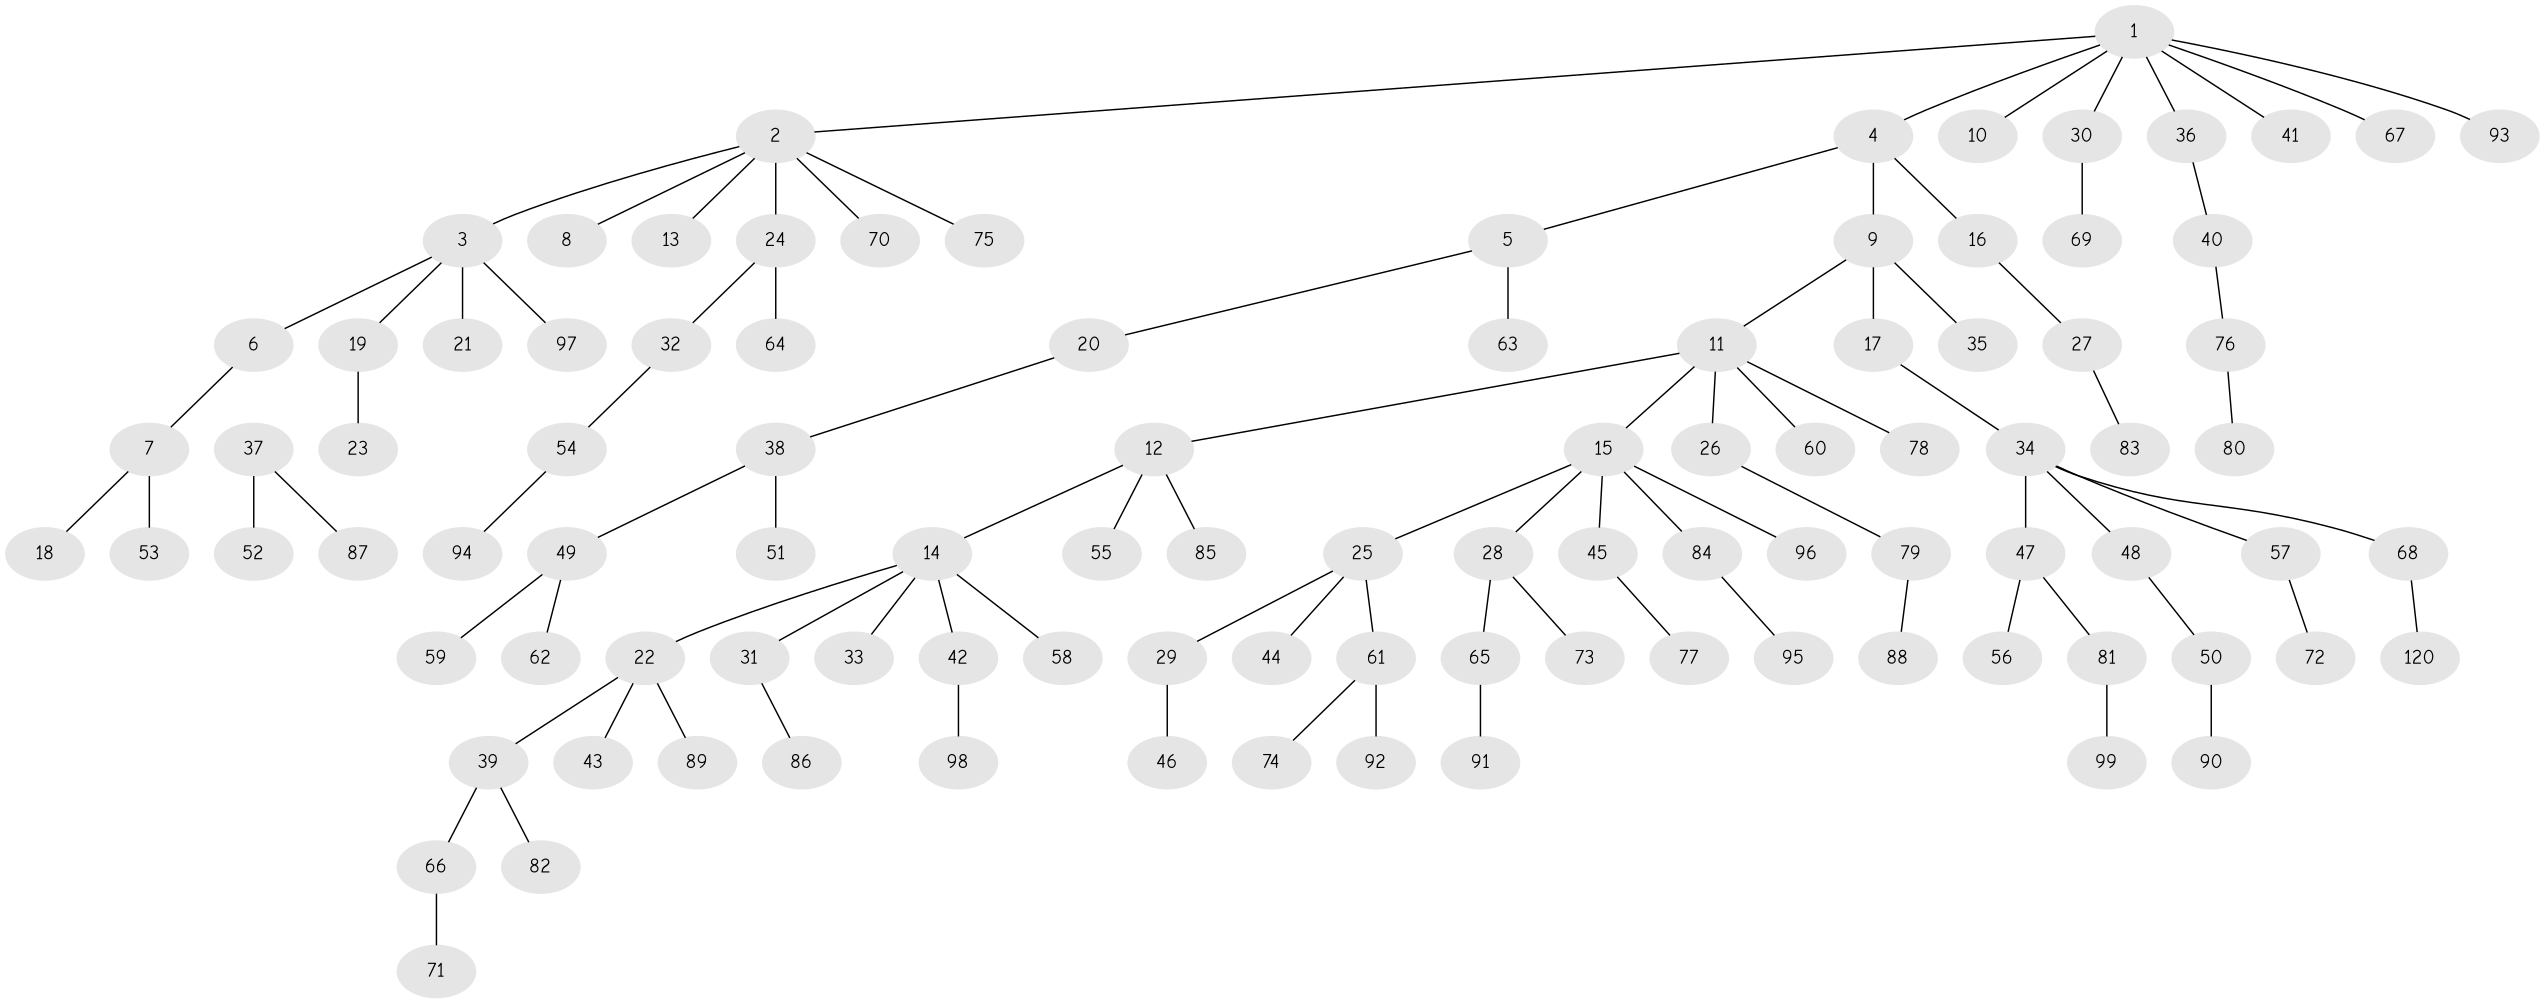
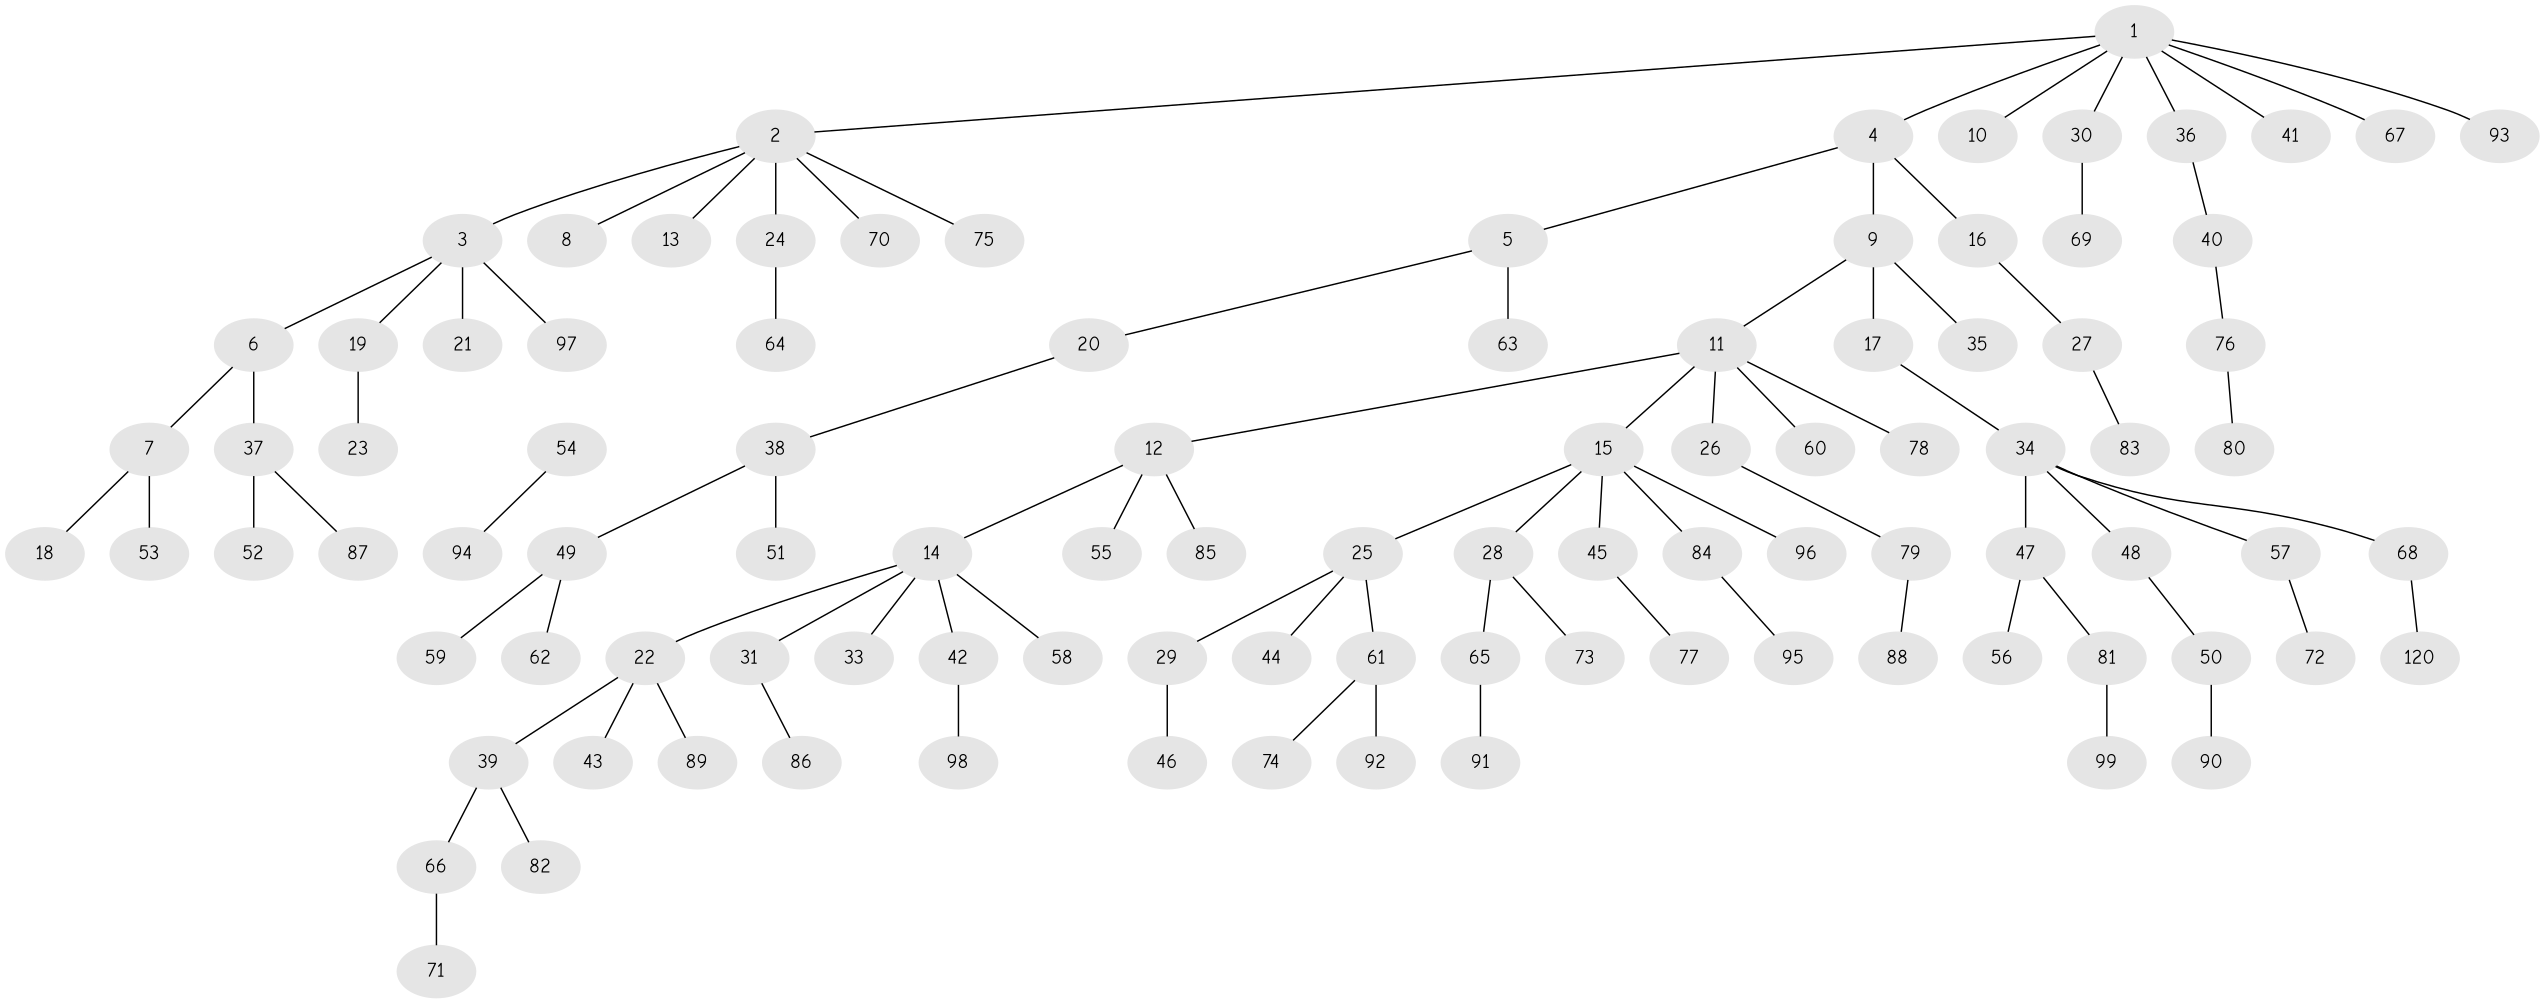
node "32": removed
edge "6" -- "37": added
